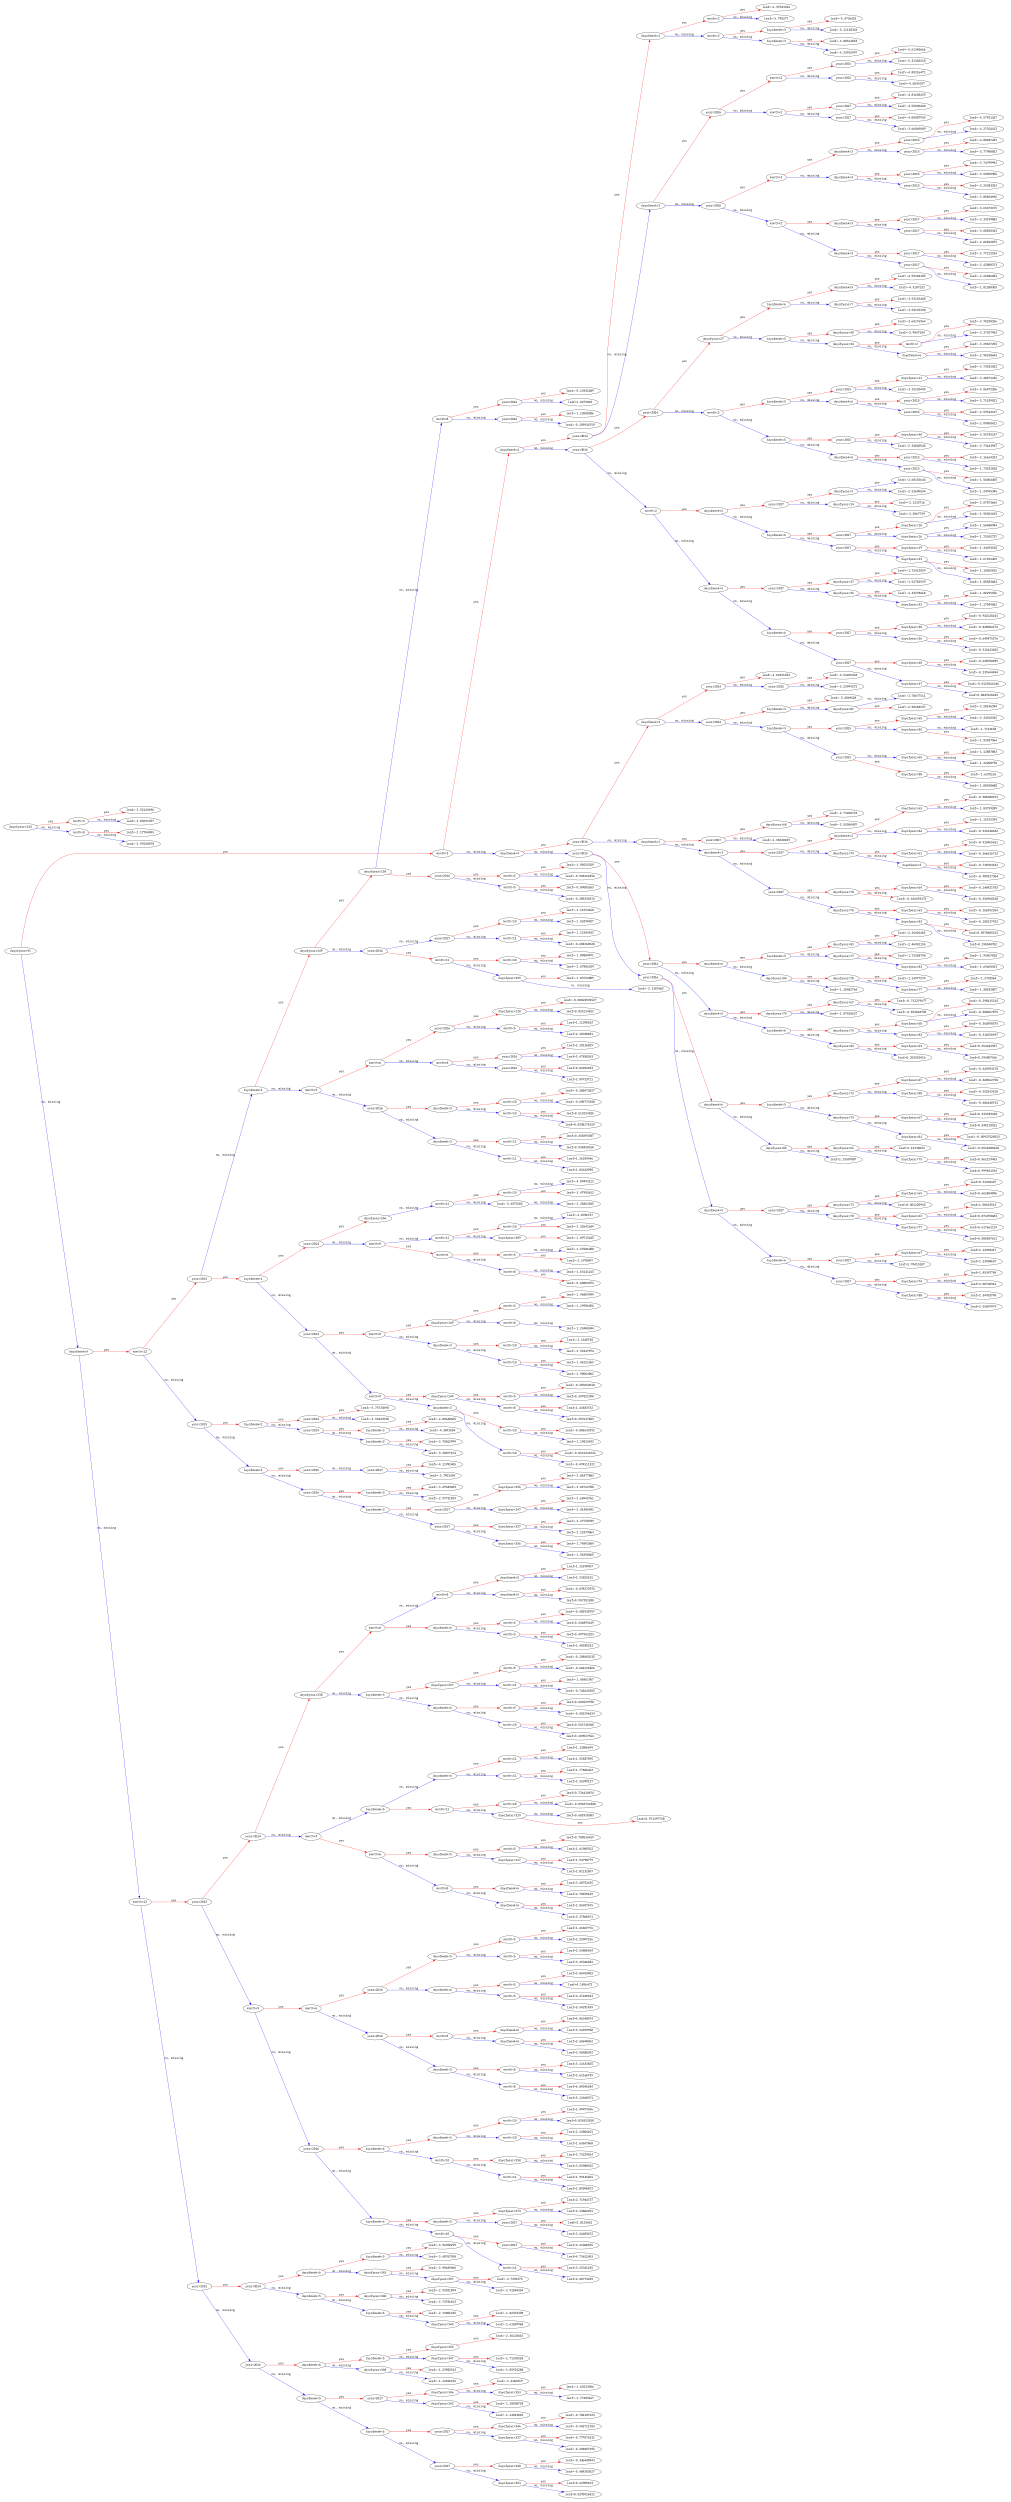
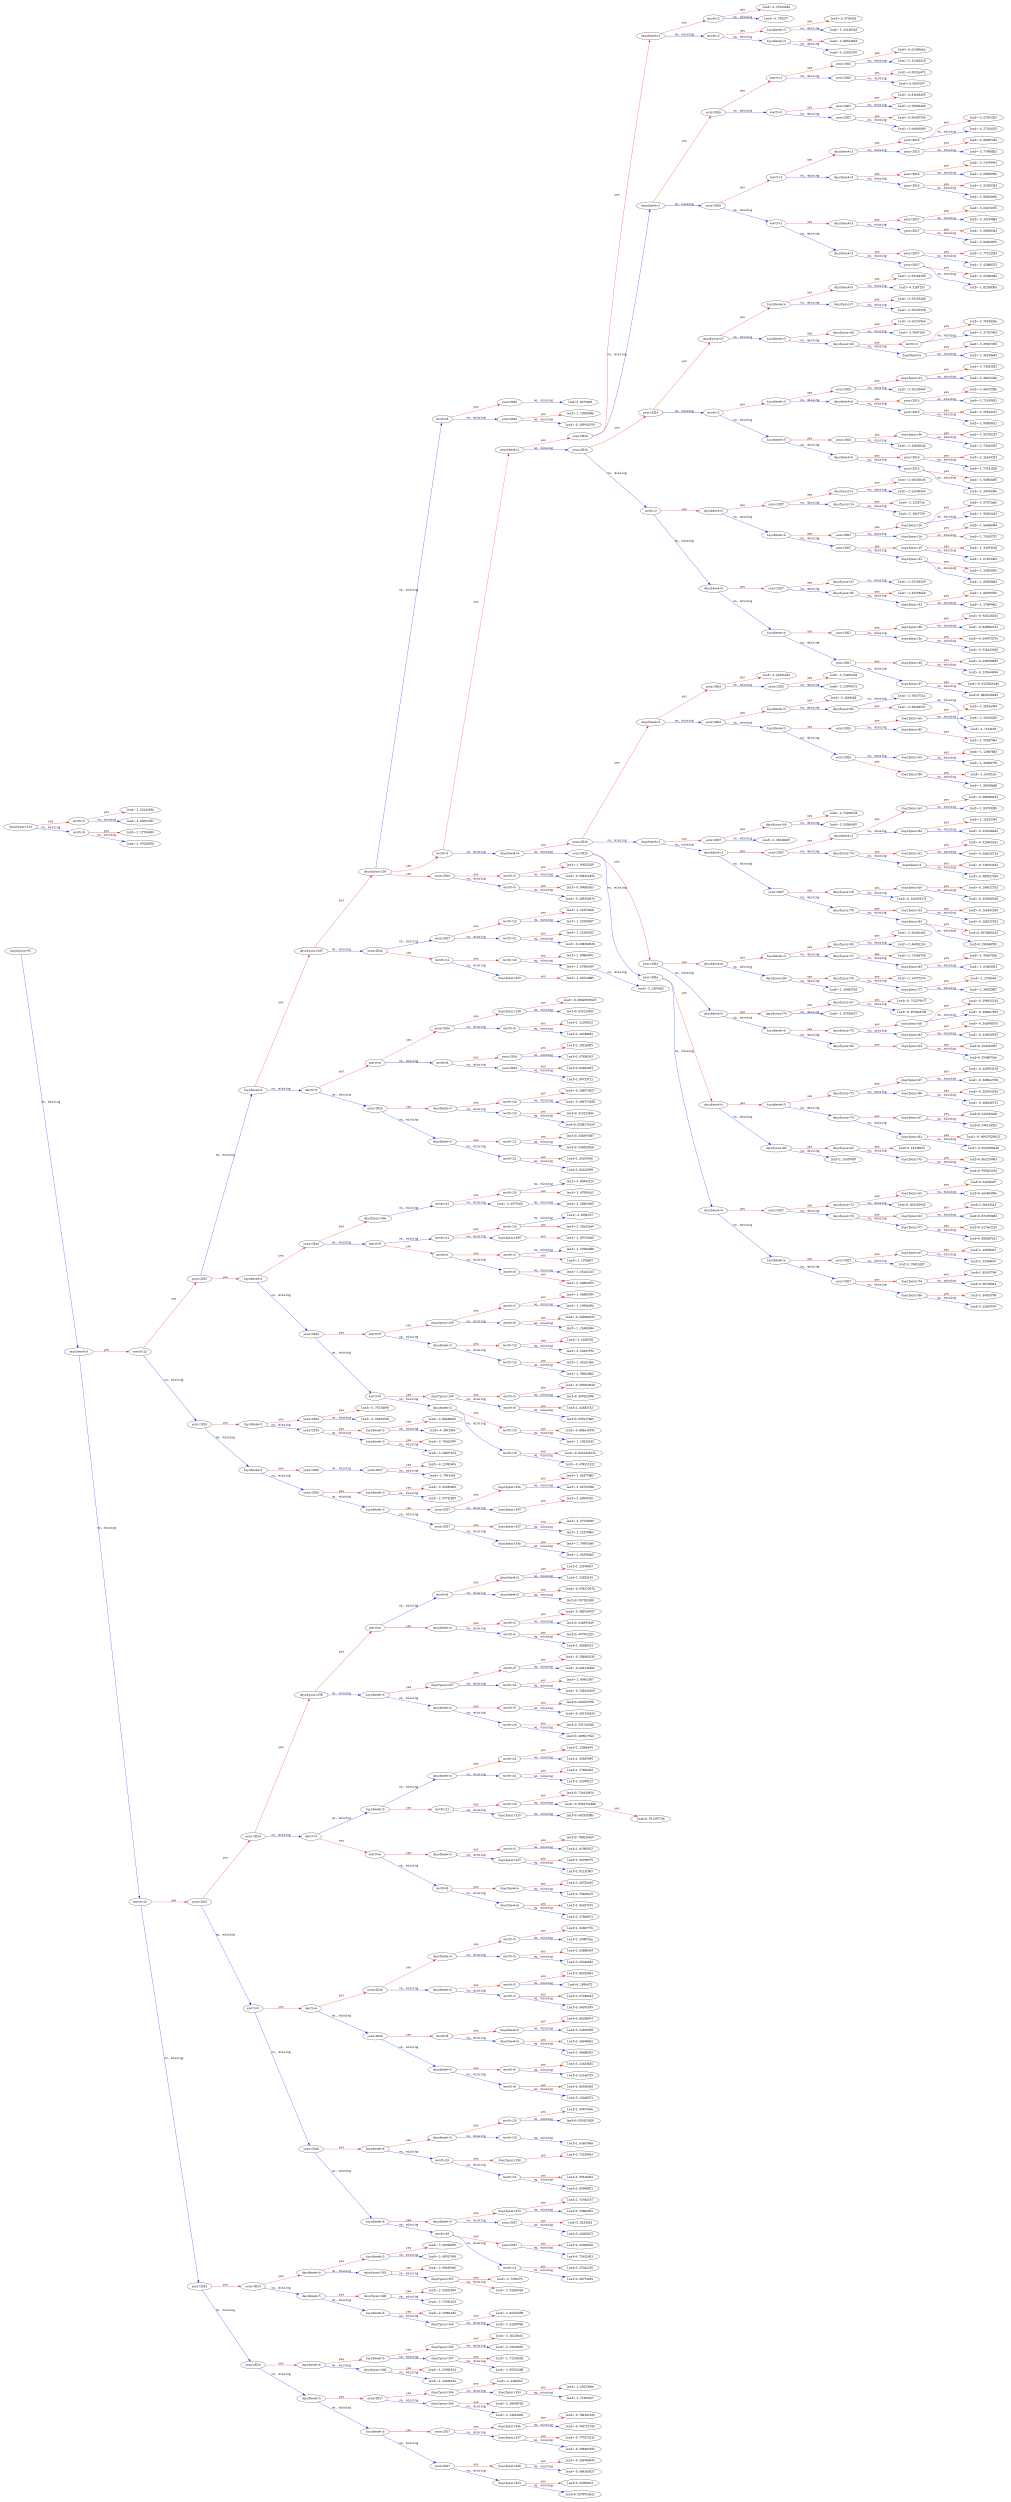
node "leaf=-0.13945289": removed
edge "dayofyear<3" -> "leaf=-2.68155646": color #0000ff -> #ff0000
edge "dayofyear<16" -> "leaf=-1.56480944": color #0000ff -> #ff0000
edge "dayofyear<16" -> "leaf=-1.75342727": color #0000ff -> #ff0000
node "leaf=-1.75412059": removed
edge "dayofyear<85" -> "leaf=-1.7112658": now "leaf=-2.98183537" -> "leaf=-1.7112658"
edge "dayofyear<91" -> "month<3": now "dayofyear<154" -> "month<3"
edge "dayofyear<78" -> "leaf=-0.104493171": color #ff0000 -> #0000ff
edge "dayofyear<329" -> "leaf=-2.1307683": now "leaf=-2.67806339" -> "leaf=-2.1307683"
node "leaf=0.253510416": removed
node "leaf=-0.235882625": added
node "leaf=-2.41406941": removed
edge "dayofyear<319" -> "leaf=0.971397758": now "leaf=-0.0962724388" -> "leaf=0.971397758"
node "leaf=2.14804101": removed
node "leaf=3.05980015": removed
edge "dayofyear<357" -> "leaf=-2.91869354": color #0000ff -> #ff0000
node "leaf=-2.19670391": added
